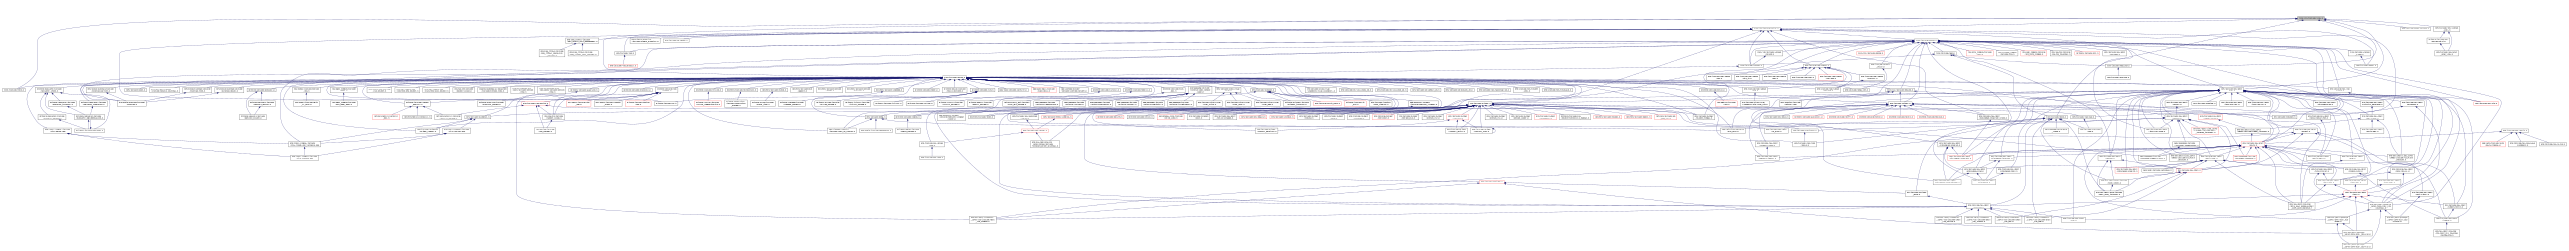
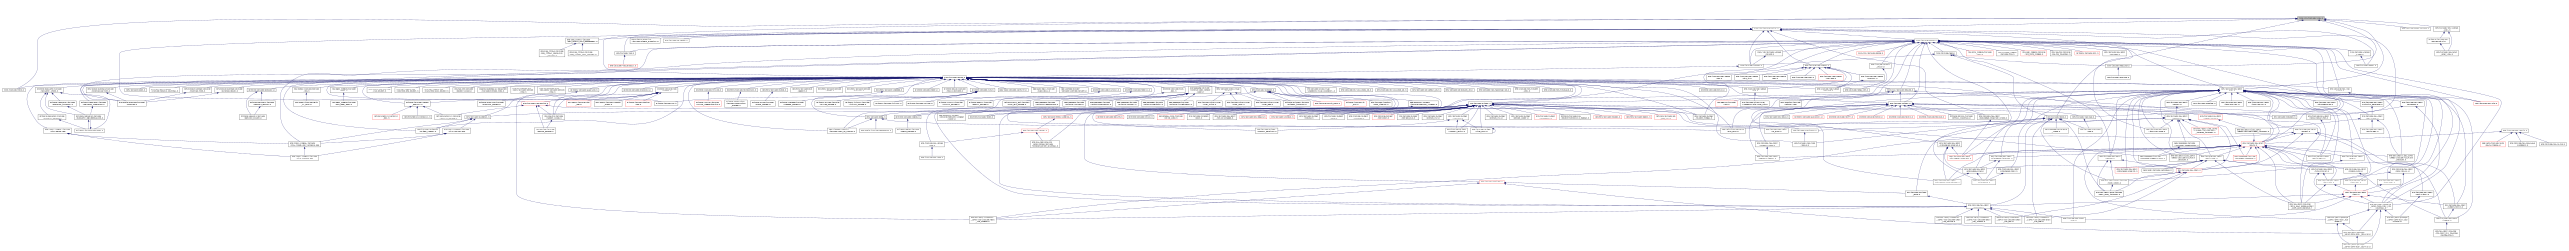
node "pkg/paho-mqtt/include /paho_mqtt.h": color red -> black
edge "cpu/msp430/include /cpu.h" -> "drivers/include/pn532.h": now "cpu/msp430/include /cpu.h" -> "core/include/sched.h"
edge "sys/include/net/gnrc /pktbuf.h" -> "sys/include/net/gnrc /pkt.h": now "sys/net/gnrc/sock/include /sock_types.h" -> "sys/include/net/gnrc /pkt.h"
node "drivers/ethos/include /ethos_time.h": label "drivers/ethos/include /ethos_time.h" -> "drivers/ethos/include /ethos_params.h"
node "sys/include/net/nanocoap /cache.h": removed
node "sys/include/ztimer /convert.h": color red -> black
node "drivers/my9221/include /my9221_internal.h": added
node "cpu/native/include /can_params.h": label "cpu/native/include /can_params.h" -> "cpu/native/include /rmutex_params.h"
node "sys/include/ztimer /convert_frac.h": label "sys/include/ztimer /convert_frac.h" -> "sys/include/ztimer /link_frac.h"
edge "sys/include/net/gnrc /netif.h" -> "sys/net/gnrc/link_layer /lwmac/include/lwmac_internal.h": reversed
edge "sys/net/gnrc/network _layer/ipv6/nib/_nib-6ln.h" -> "sys/include/net/gnrc /ipv6.h": now "sys/net/gnrc/network _layer/ipv6/nib/_nib-6ln.h" -> "sys/net/gnrc/network _layer/ipv6/nib/_nib -internal.h"
